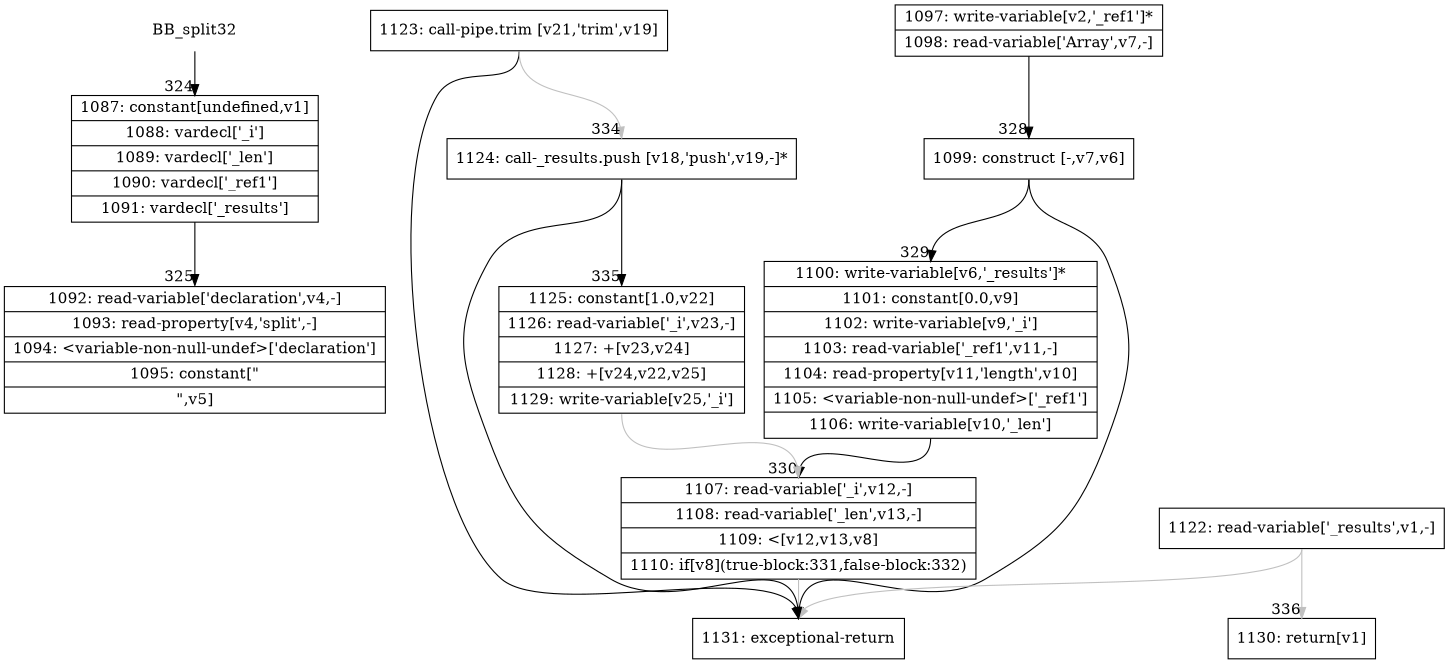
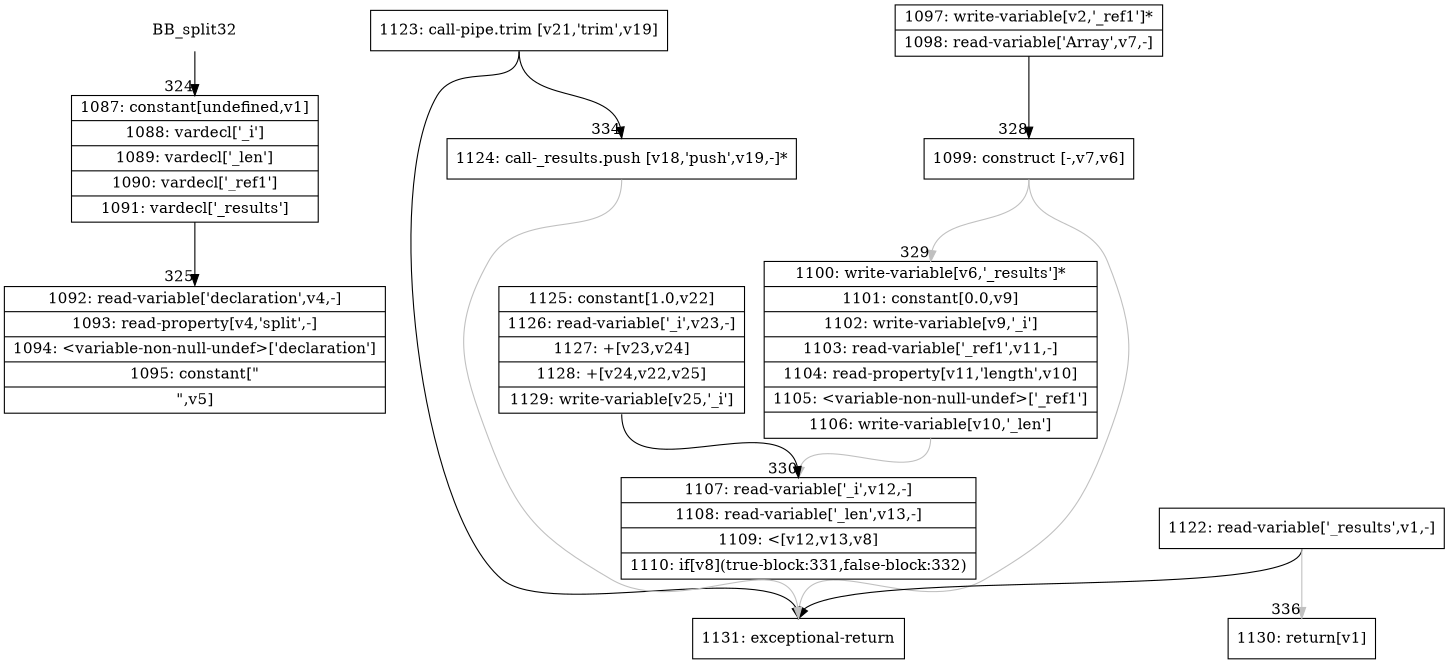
edge "1123: call-pipe.trim [v21,'trim',v19]" -> "1124: call-_results.push [v18,'push',v19,-]*": color gray -> black
edge "1099: construct [-,v7,v6]" -> "1100: write-variable[v6,'_results']*": color black -> gray
edge "1124: call-_results.push [v18,'push',v19,-]*" -> "1125: constant[1.0,v22]": removed
edge "1125: constant[1.0,v22]" -> "1107: read-variable['_i',v12,-]": color gray -> black
edge "1124: call-_results.push [v18,'push',v19,-]*" -> "1131: exceptional-return": color black -> gray
edge "1100: write-variable[v6,'_results']*" -> "1107: read-variable['_i',v12,-]": color black -> gray
edge "1099: construct [-,v7,v6]" -> "1131: exceptional-return": color black -> gray
edge "1122: read-variable['_results',v1,-]" -> "1131: exceptional-return": color gray -> black
edge "1107: read-variable['_i',v12,-]" -> "1131: exceptional-return": removed
